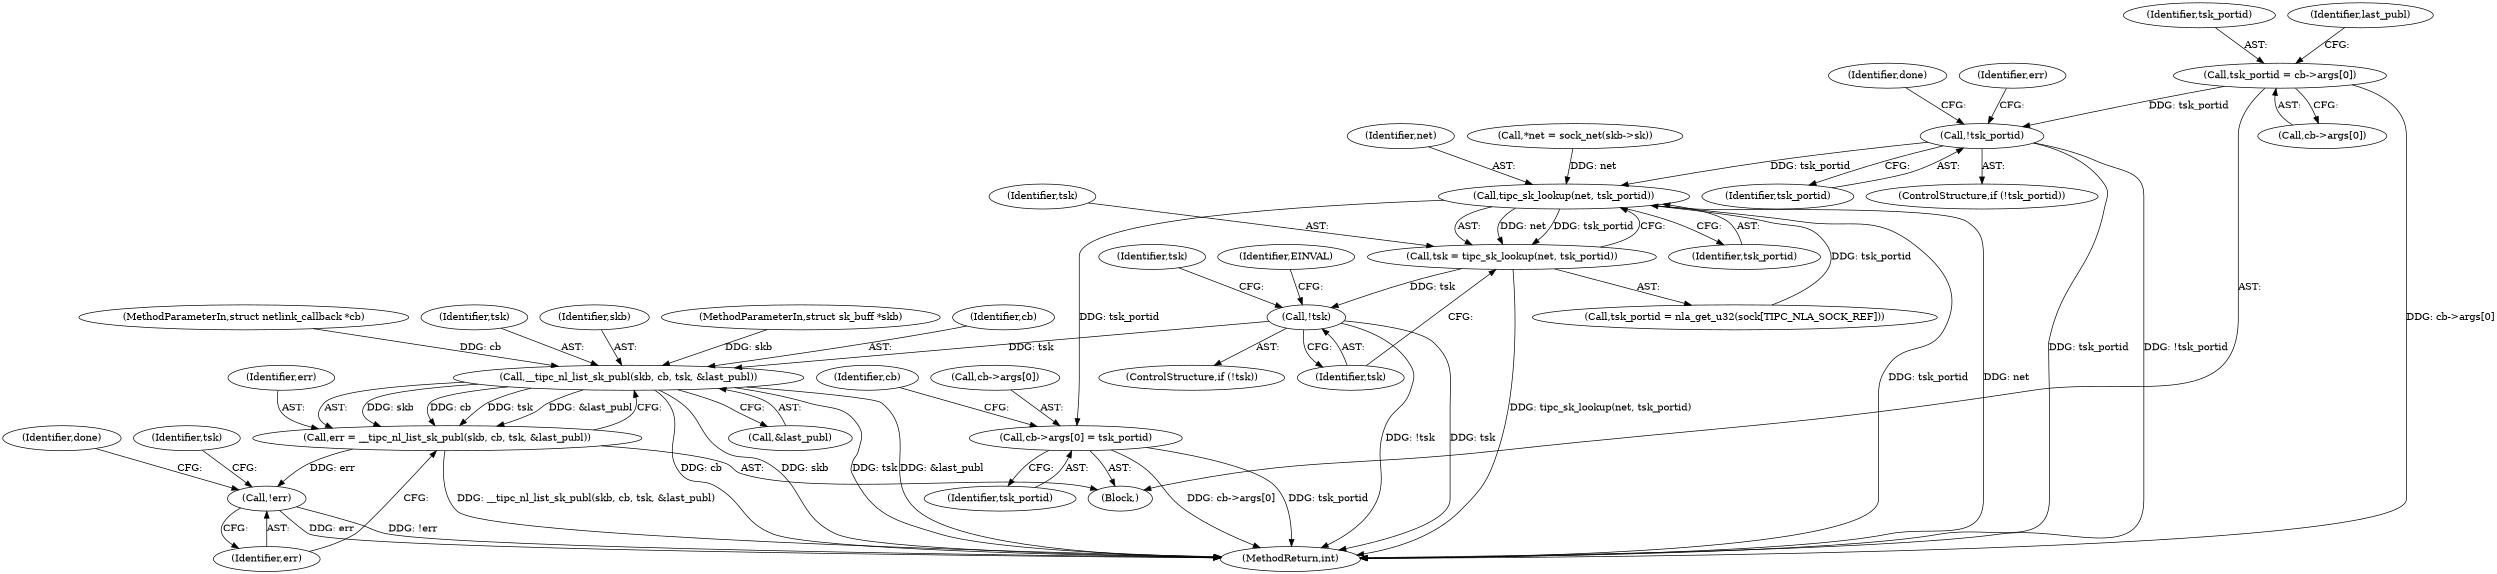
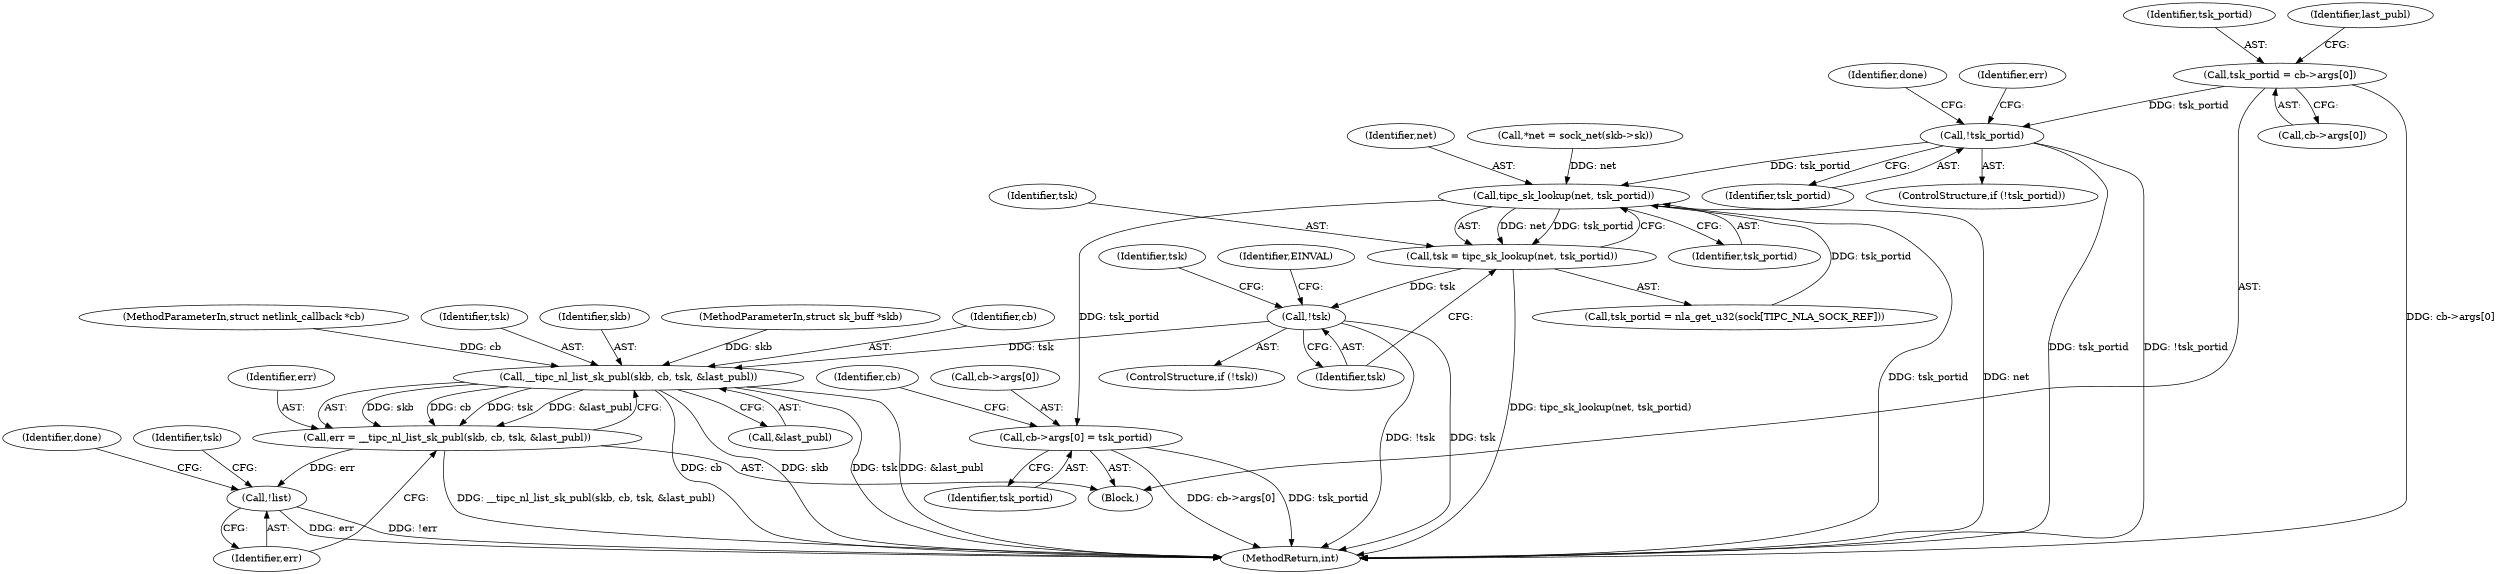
node "(Call,!err)": label "(Call,!err)" -> "(Call,!list)"
